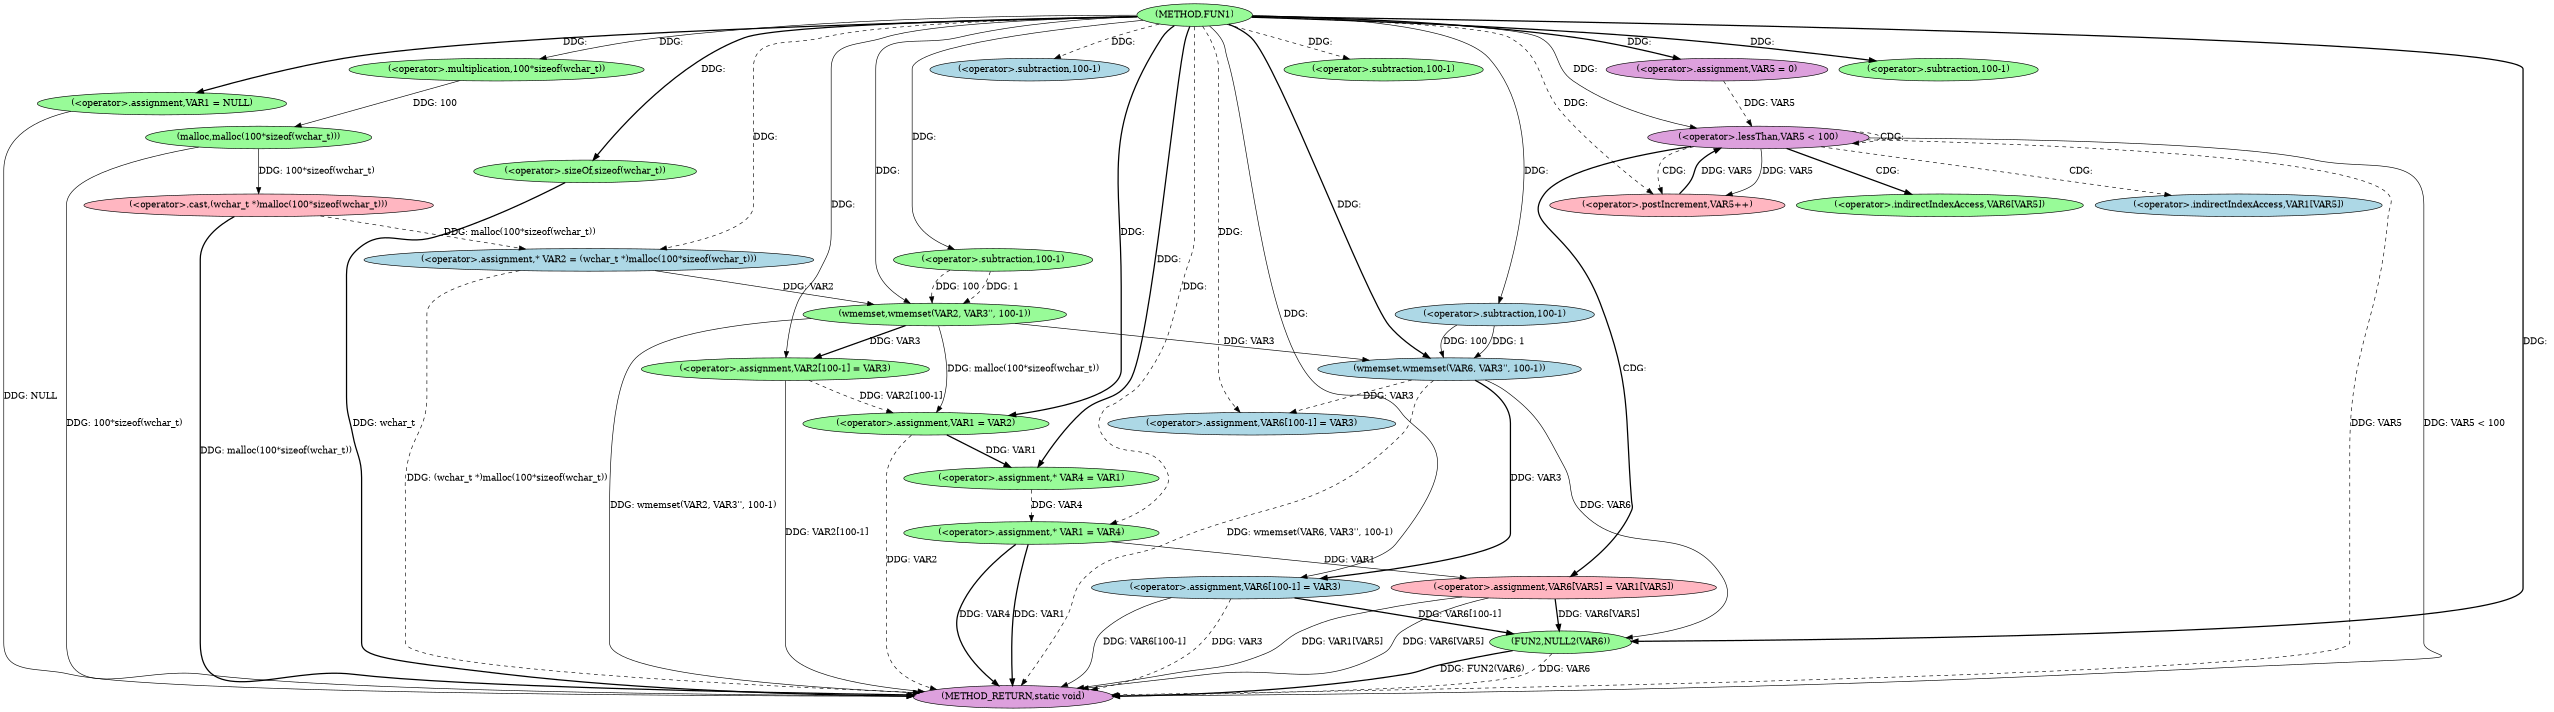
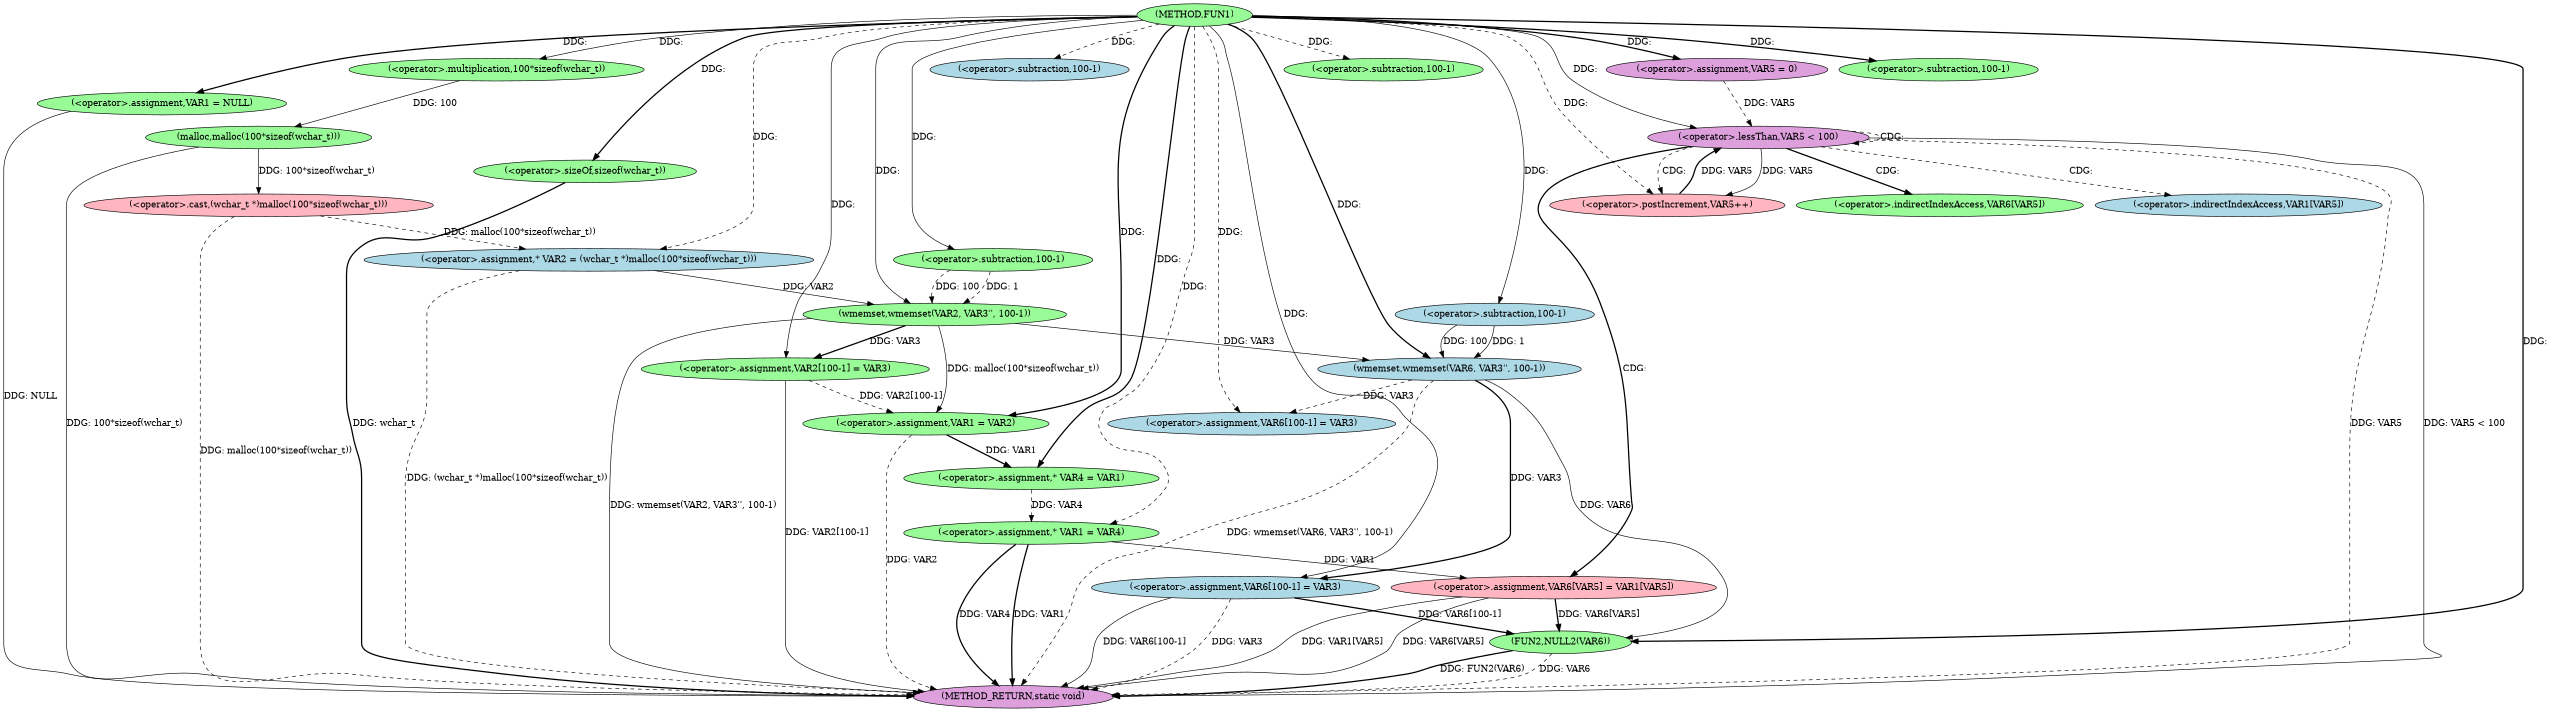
edge "(<operator>.cast,(wchar_t *)malloc(100*sizeof(wchar_t)))" -> "(METHOD_RETURN,static void)": style bold -> dashed
